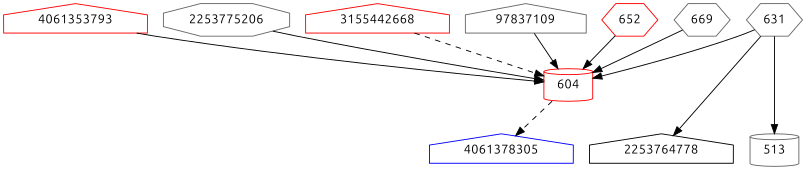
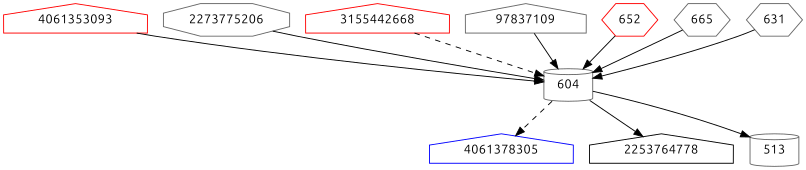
node "4061353793": label "4061353793" -> "4061353093"
node "2253775206": label "2253775206" -> "2273775206"
node "669": label "669" -> "665"
edge "631" -> "513": now "604" -> "513"
edge "631" -> "2253764778": now "604" -> "2253764778"
node "604": color red -> gray40
